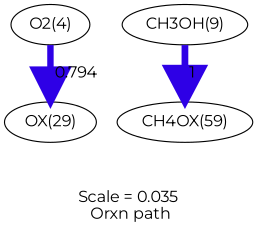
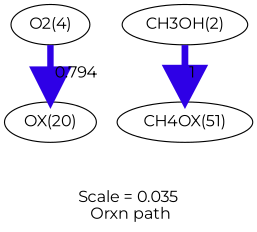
node "CH3OH(9)": label "CH3OH(9)" -> "CH3OH(2)"
node "OX(29)": label "OX(29)" -> "OX(20)"
node "CH4OX(59)": label "CH4OX(59)" -> "CH4OX(51)"
